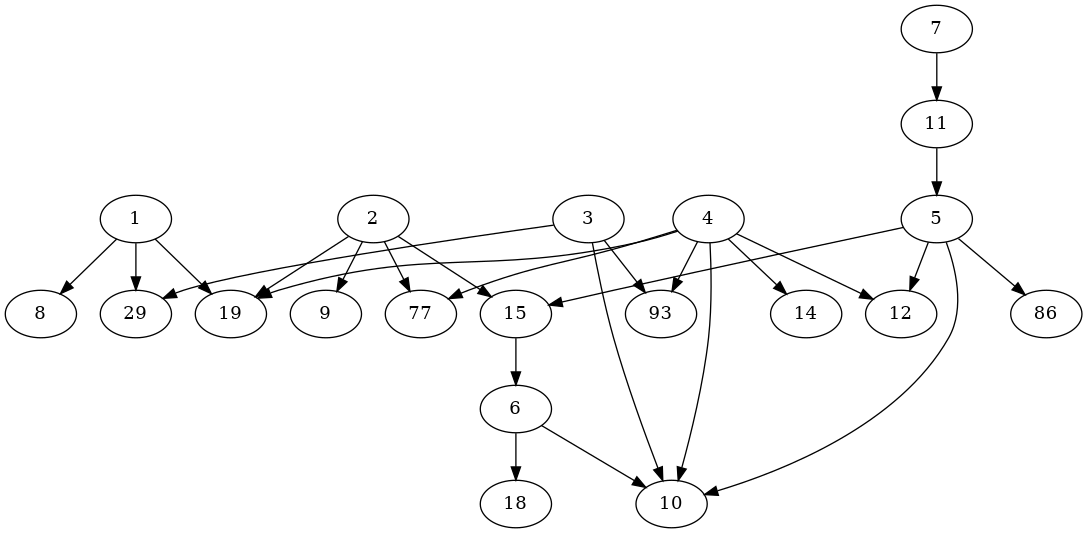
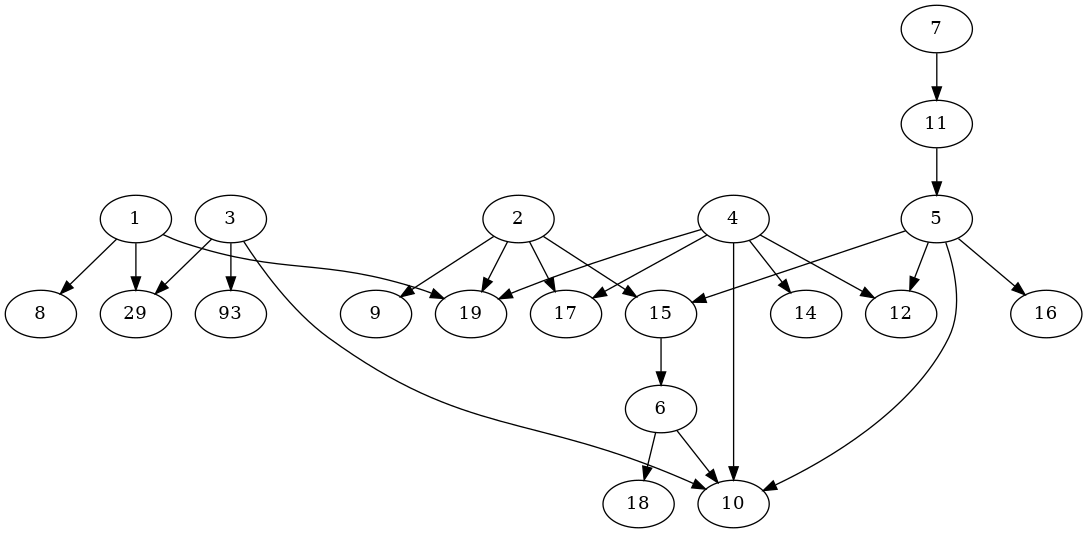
edge "4" -> "93": removed
node "77": label "77" -> "17"
node "86": label "86" -> "16"
